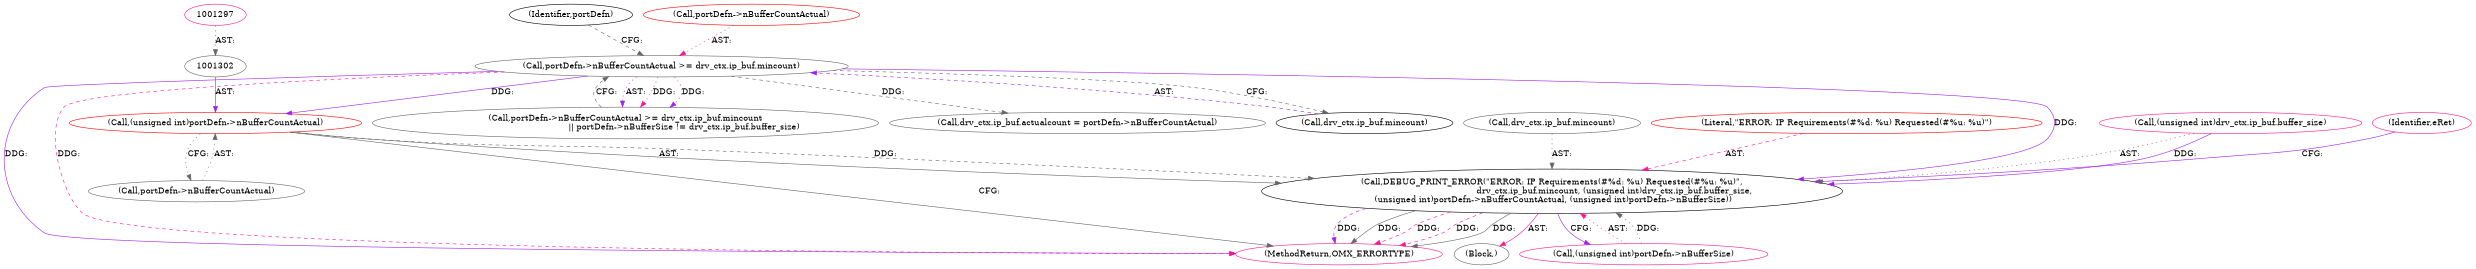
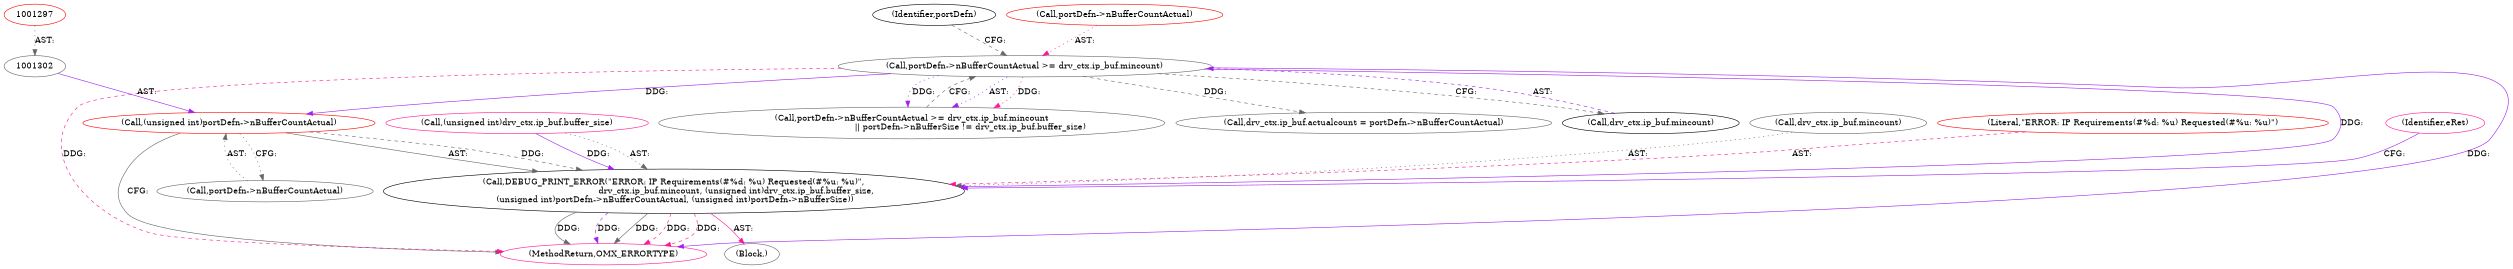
node "1001297": color deeppink -> red
node "(Call,(unsigned int)portDefn->nBufferSize)": removed
